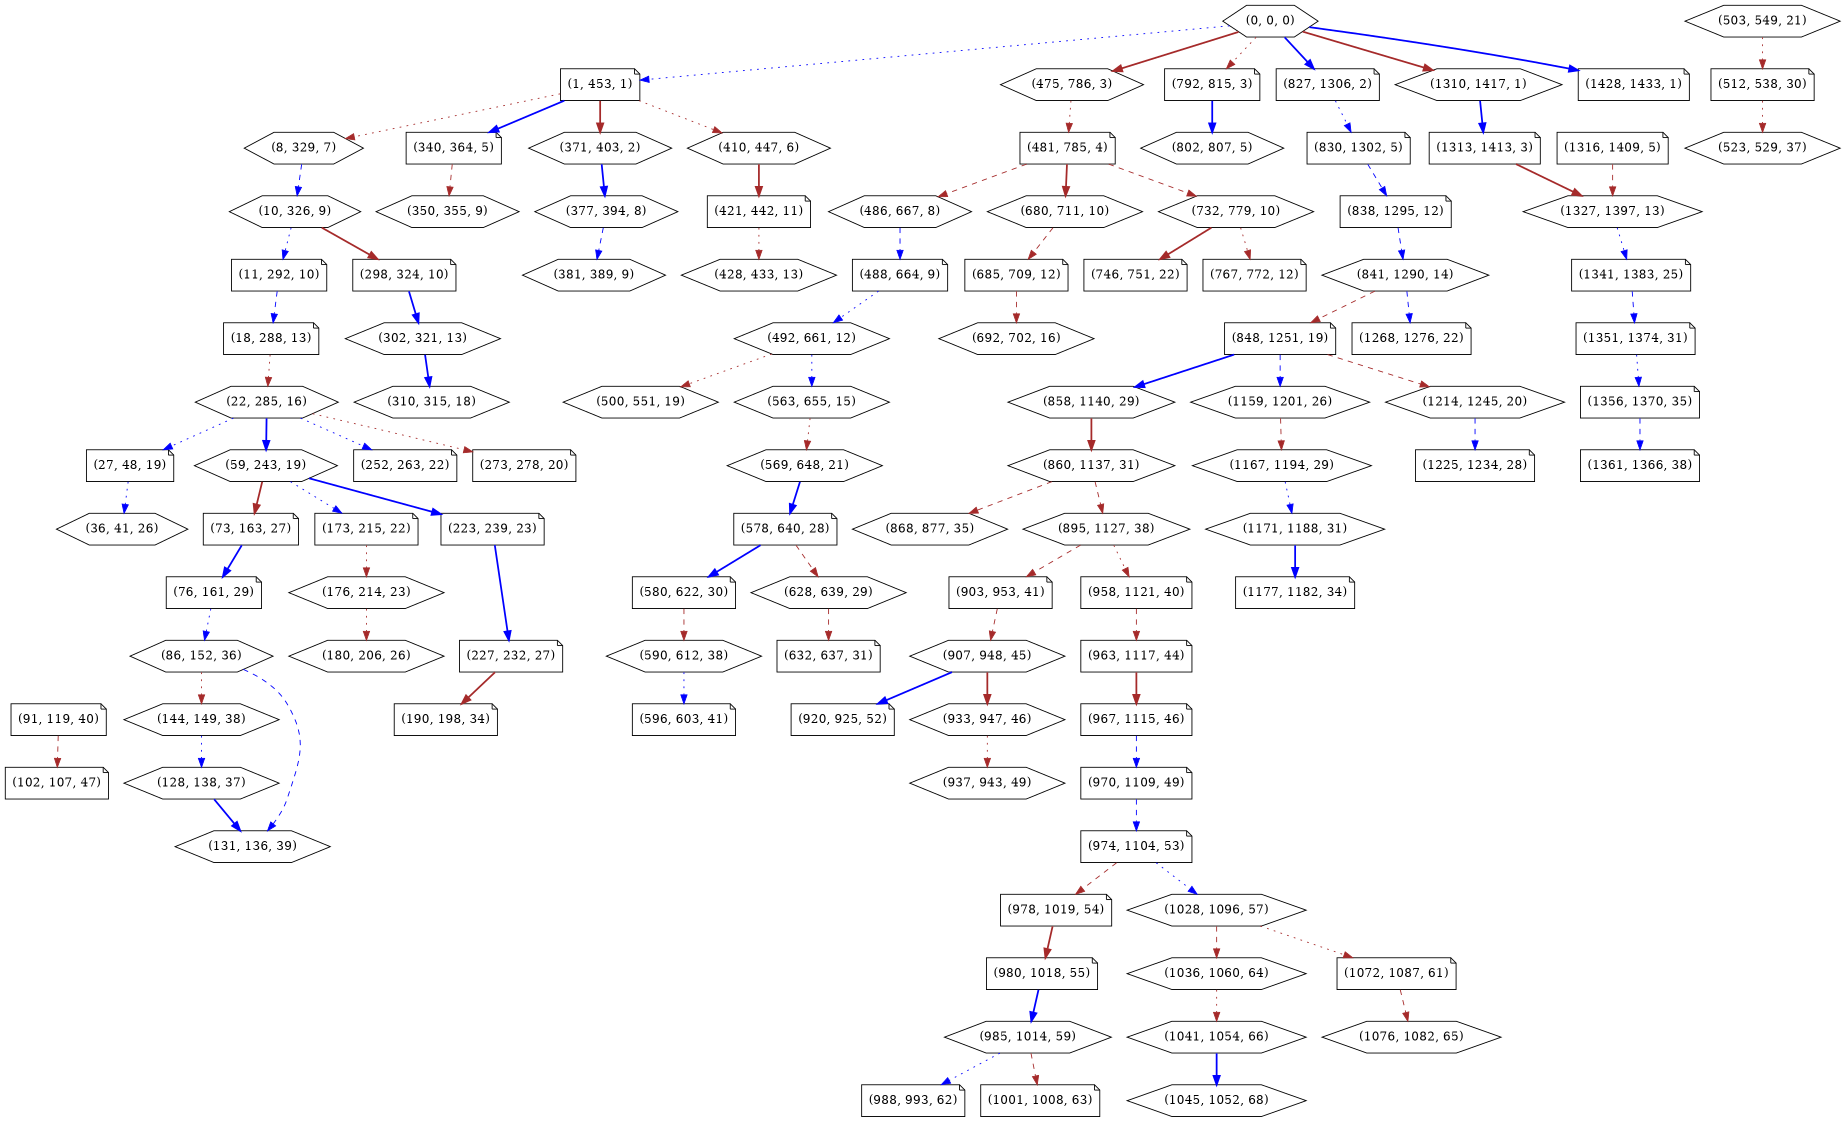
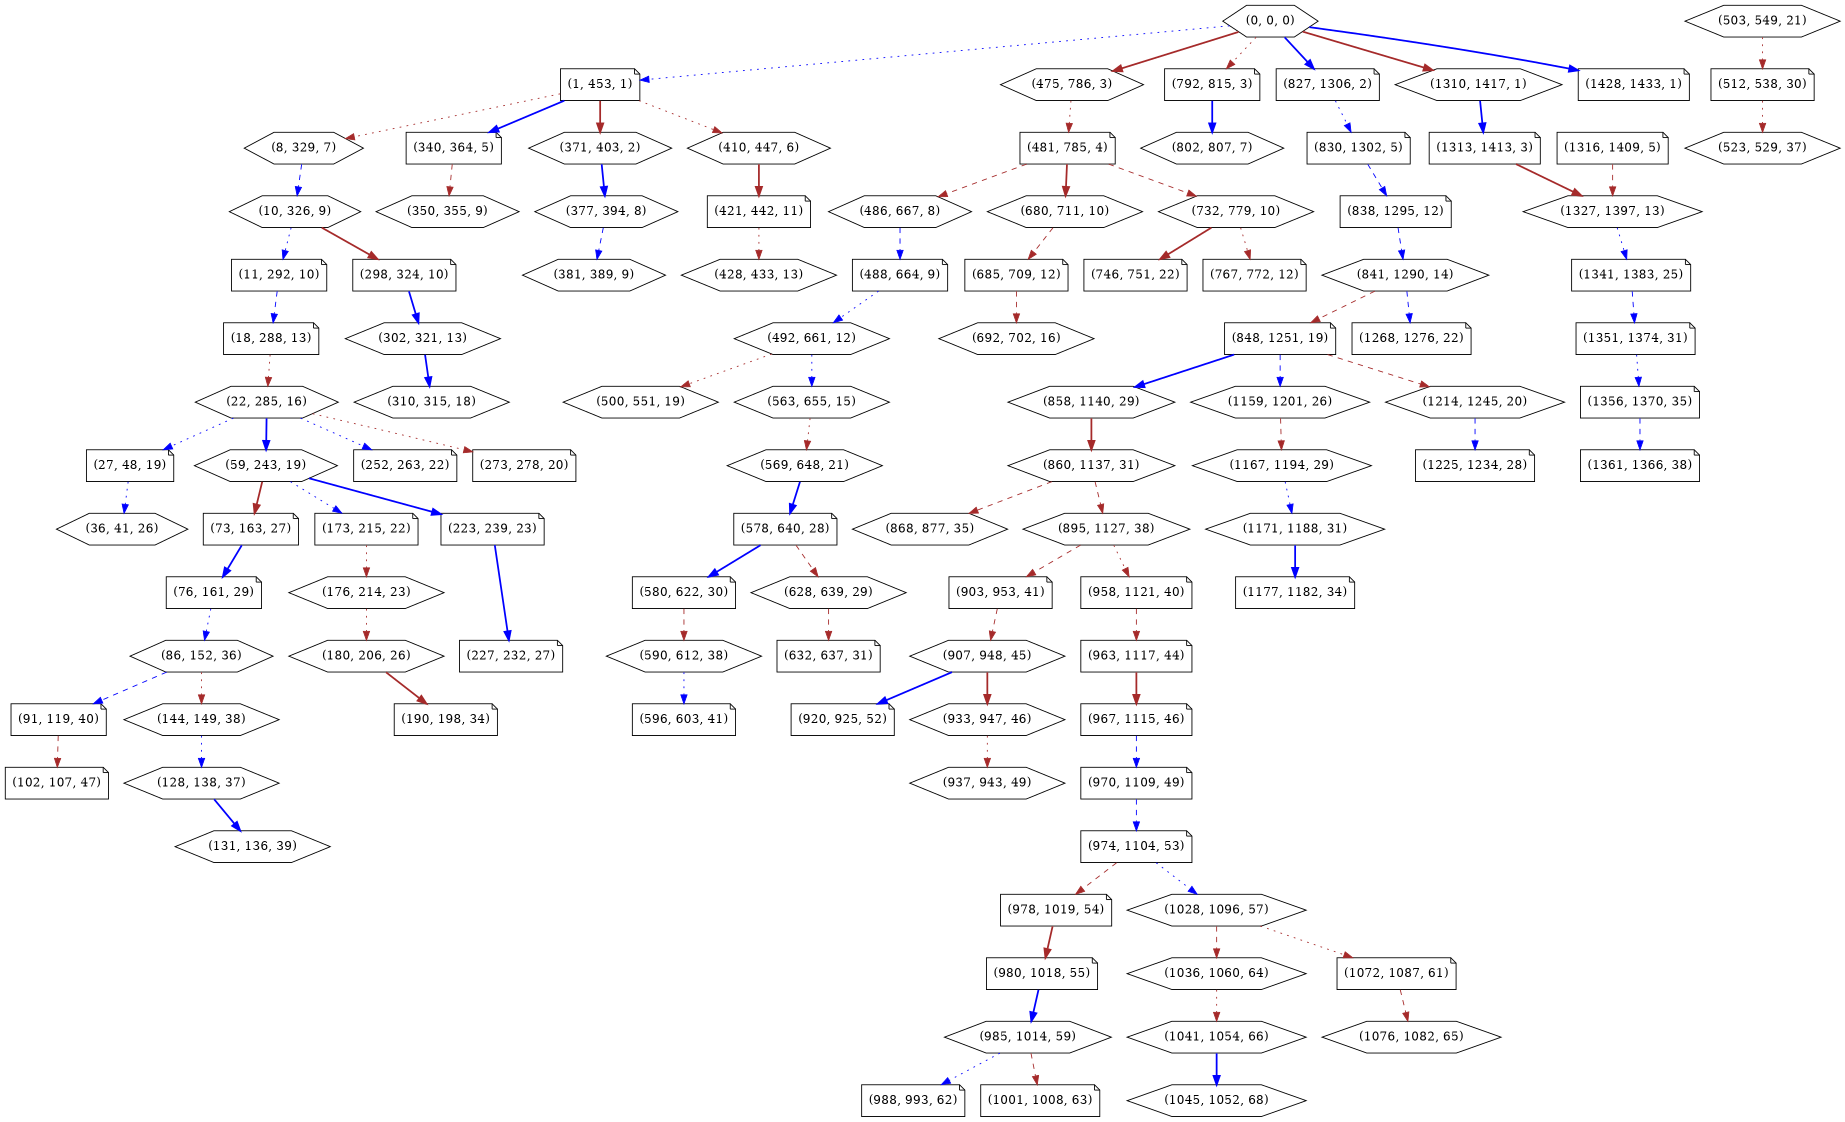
node "(802, 807, 5)": label "(802, 807, 5)" -> "(802, 807, 7)"
edge "(227, 232, 27)" -> "(190, 198, 34)": now "(180, 206, 26)" -> "(190, 198, 34)"
edge "(86, 152, 36)" -> "(131, 136, 39)": now "(86, 152, 36)" -> "(91, 119, 40)"
